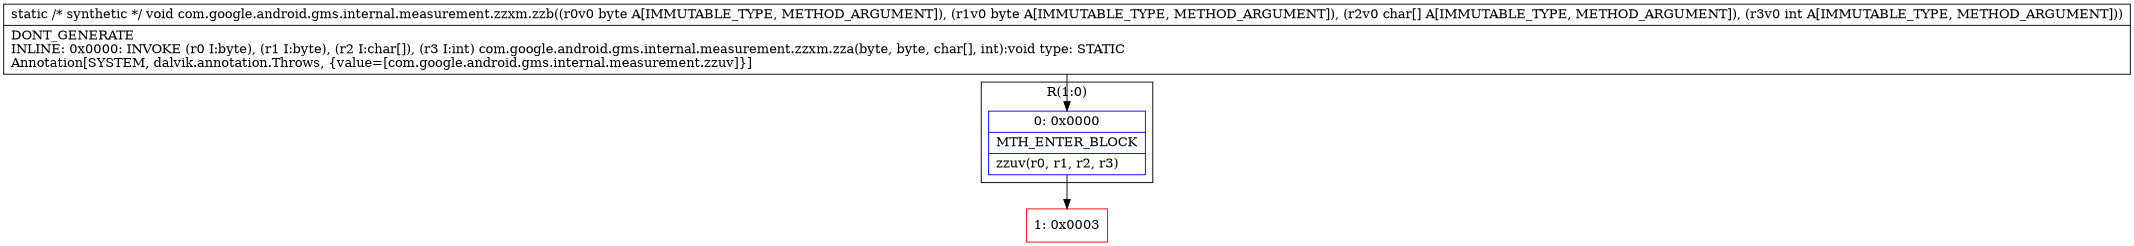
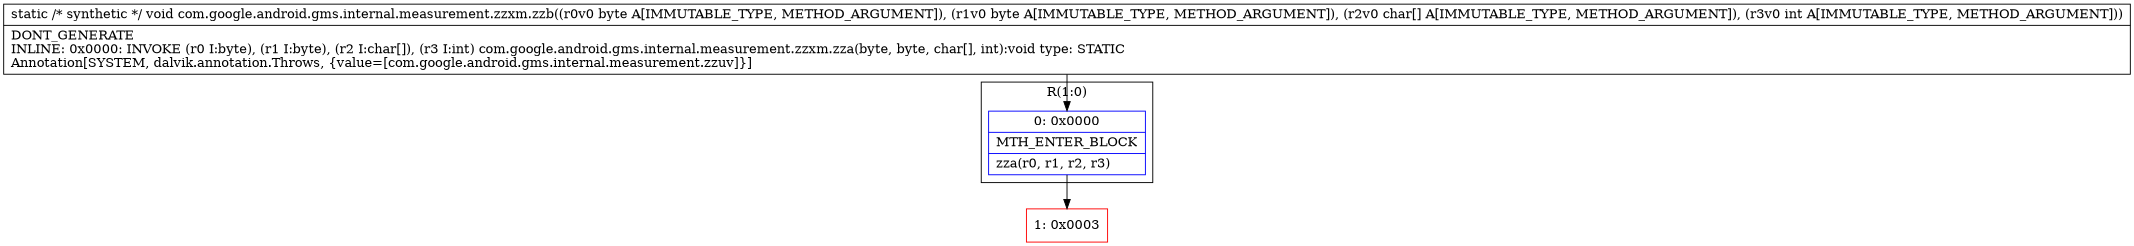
node "0: 0x0000": text "zzuv(r0, r1, r2, r3)" -> "zza(r0, r1, r2, r3)"
